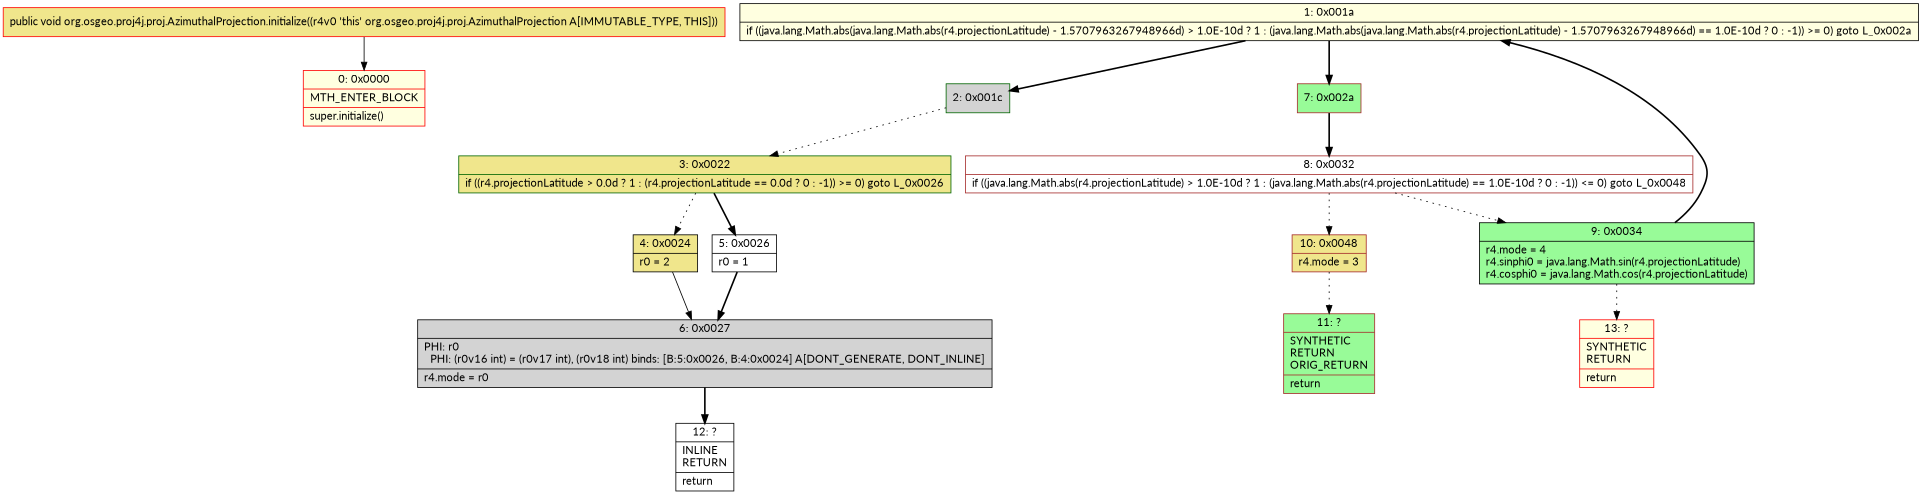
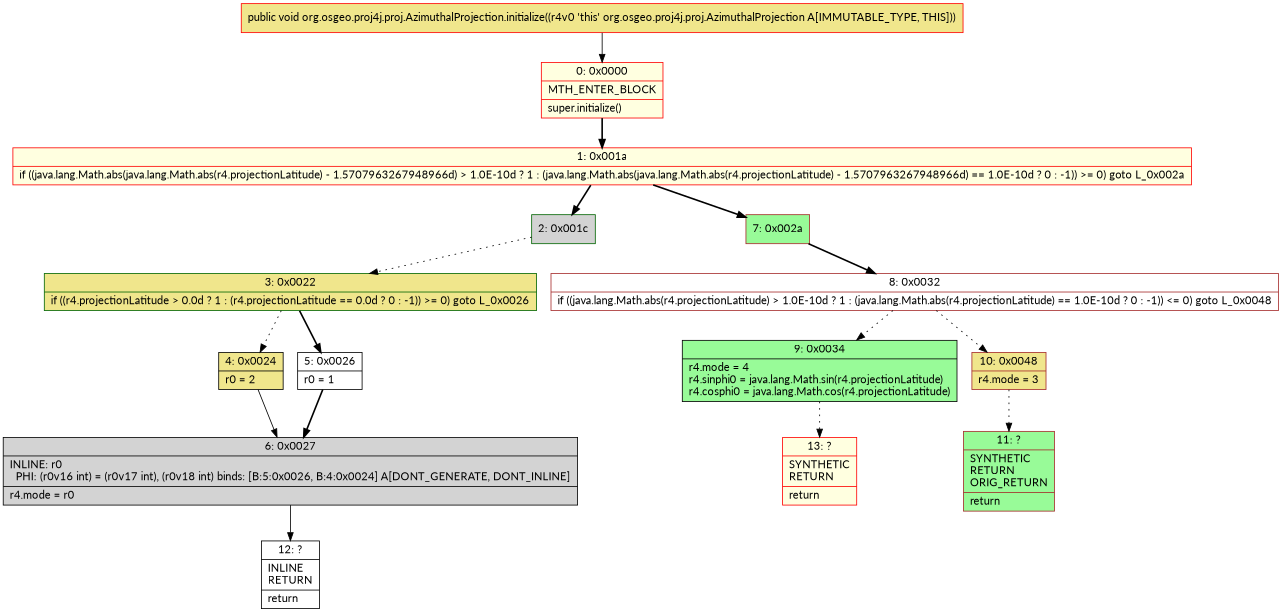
node "1: 0x001a": color black -> red
edge "9: 0x0034" -> "1: 0x001a": now "0: 0x0000" -> "1: 0x001a"
node "6: 0x0027": text "PHI: r0" -> "INLINE: r0"
edge "6: 0x0027" -> "12: ?": style bold -> solid
